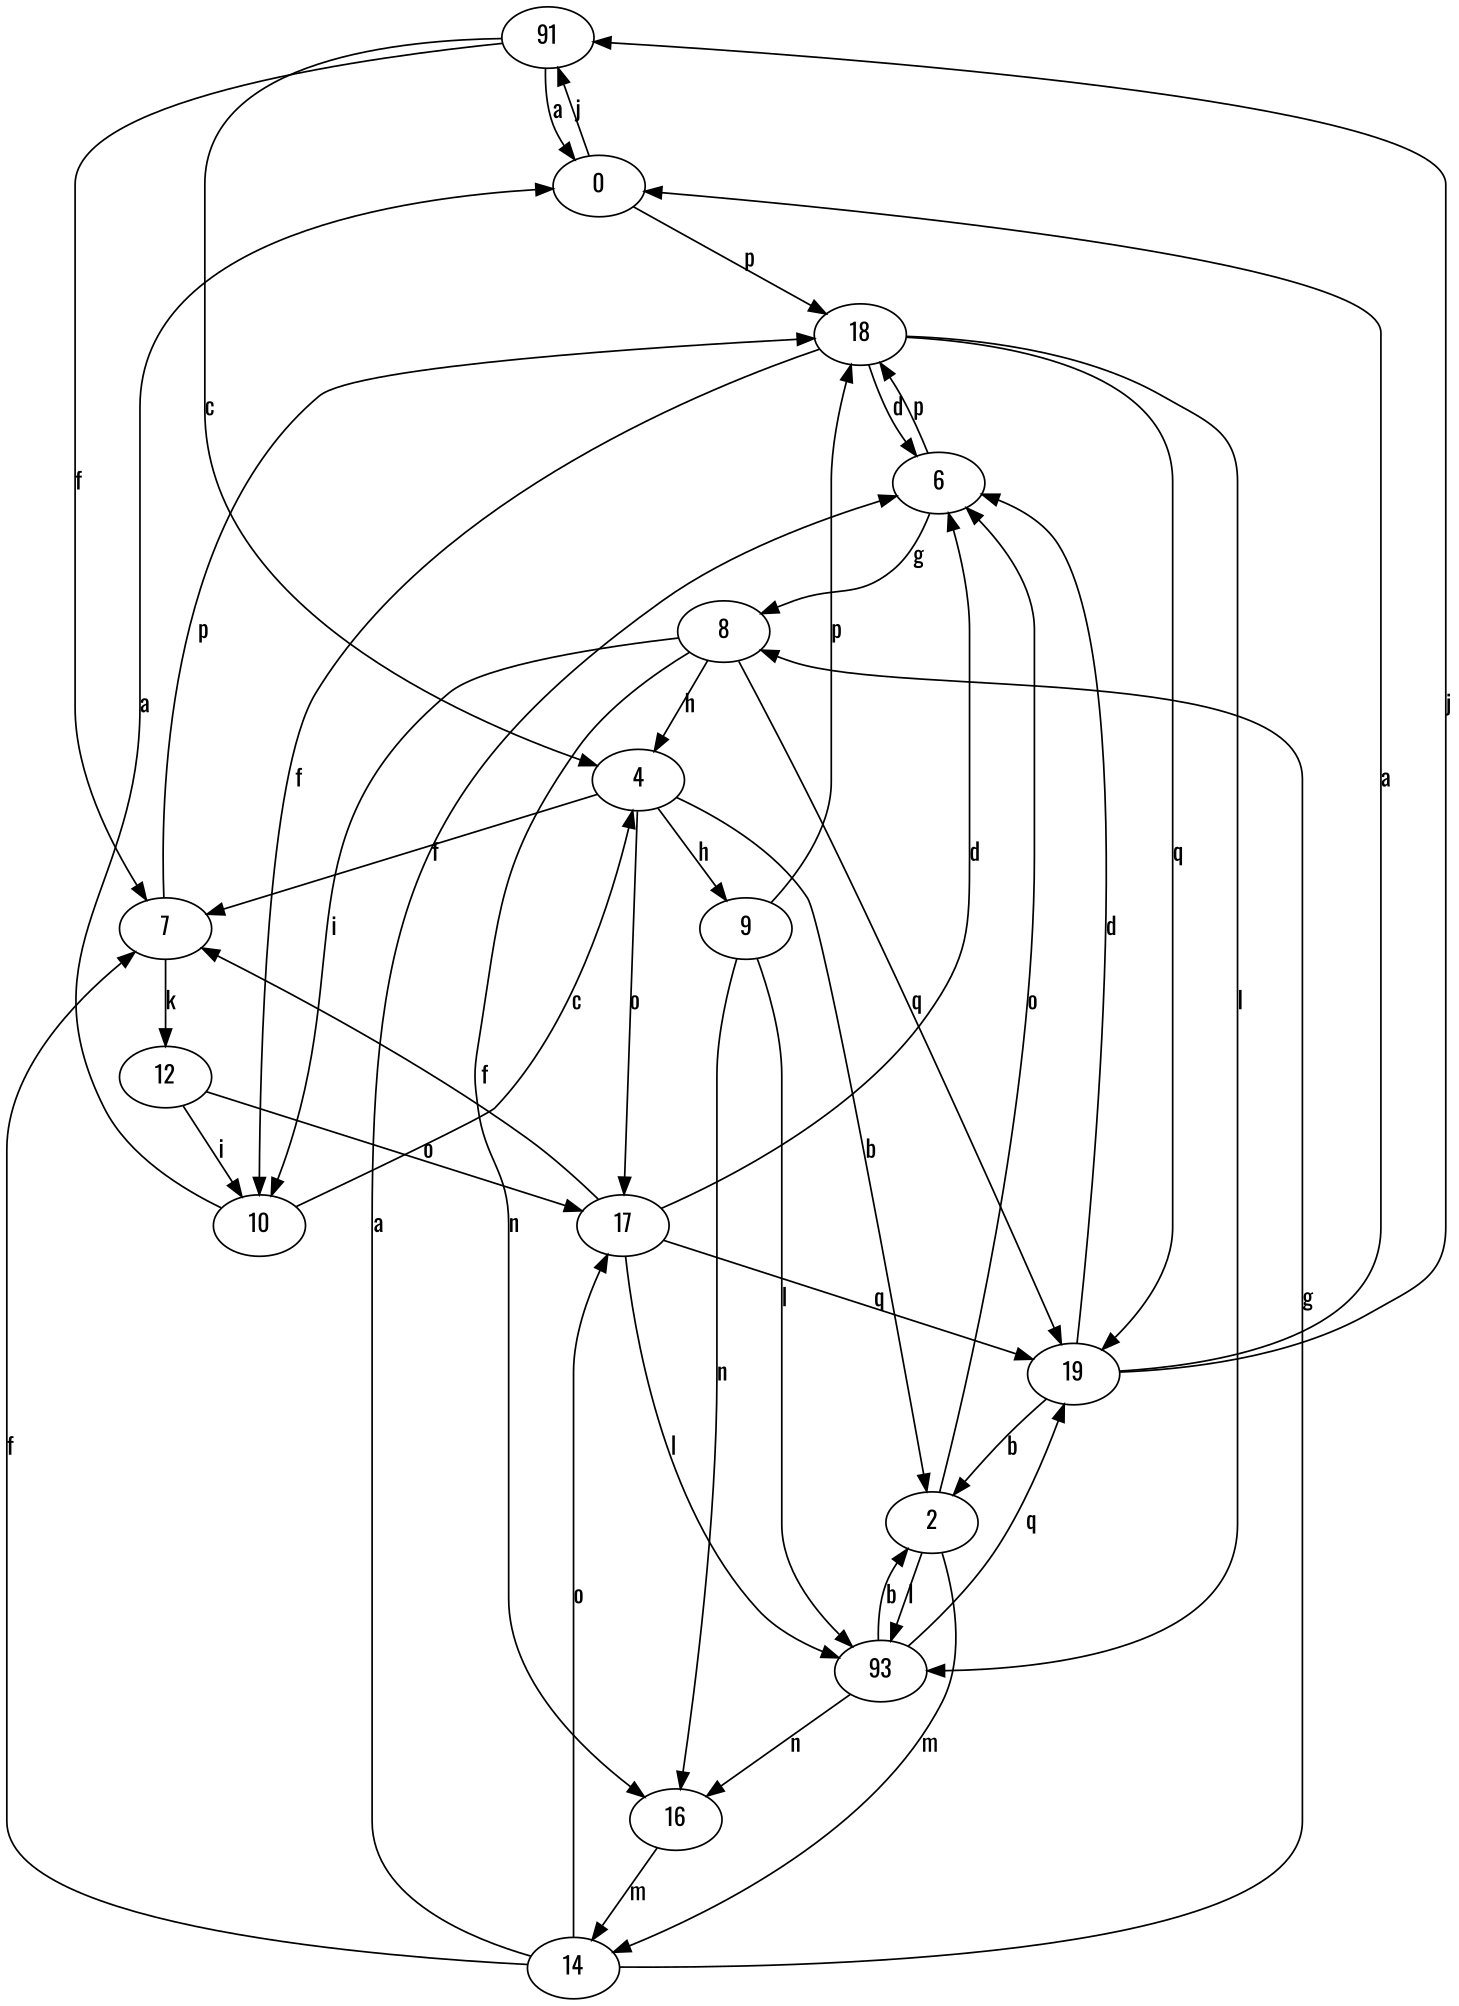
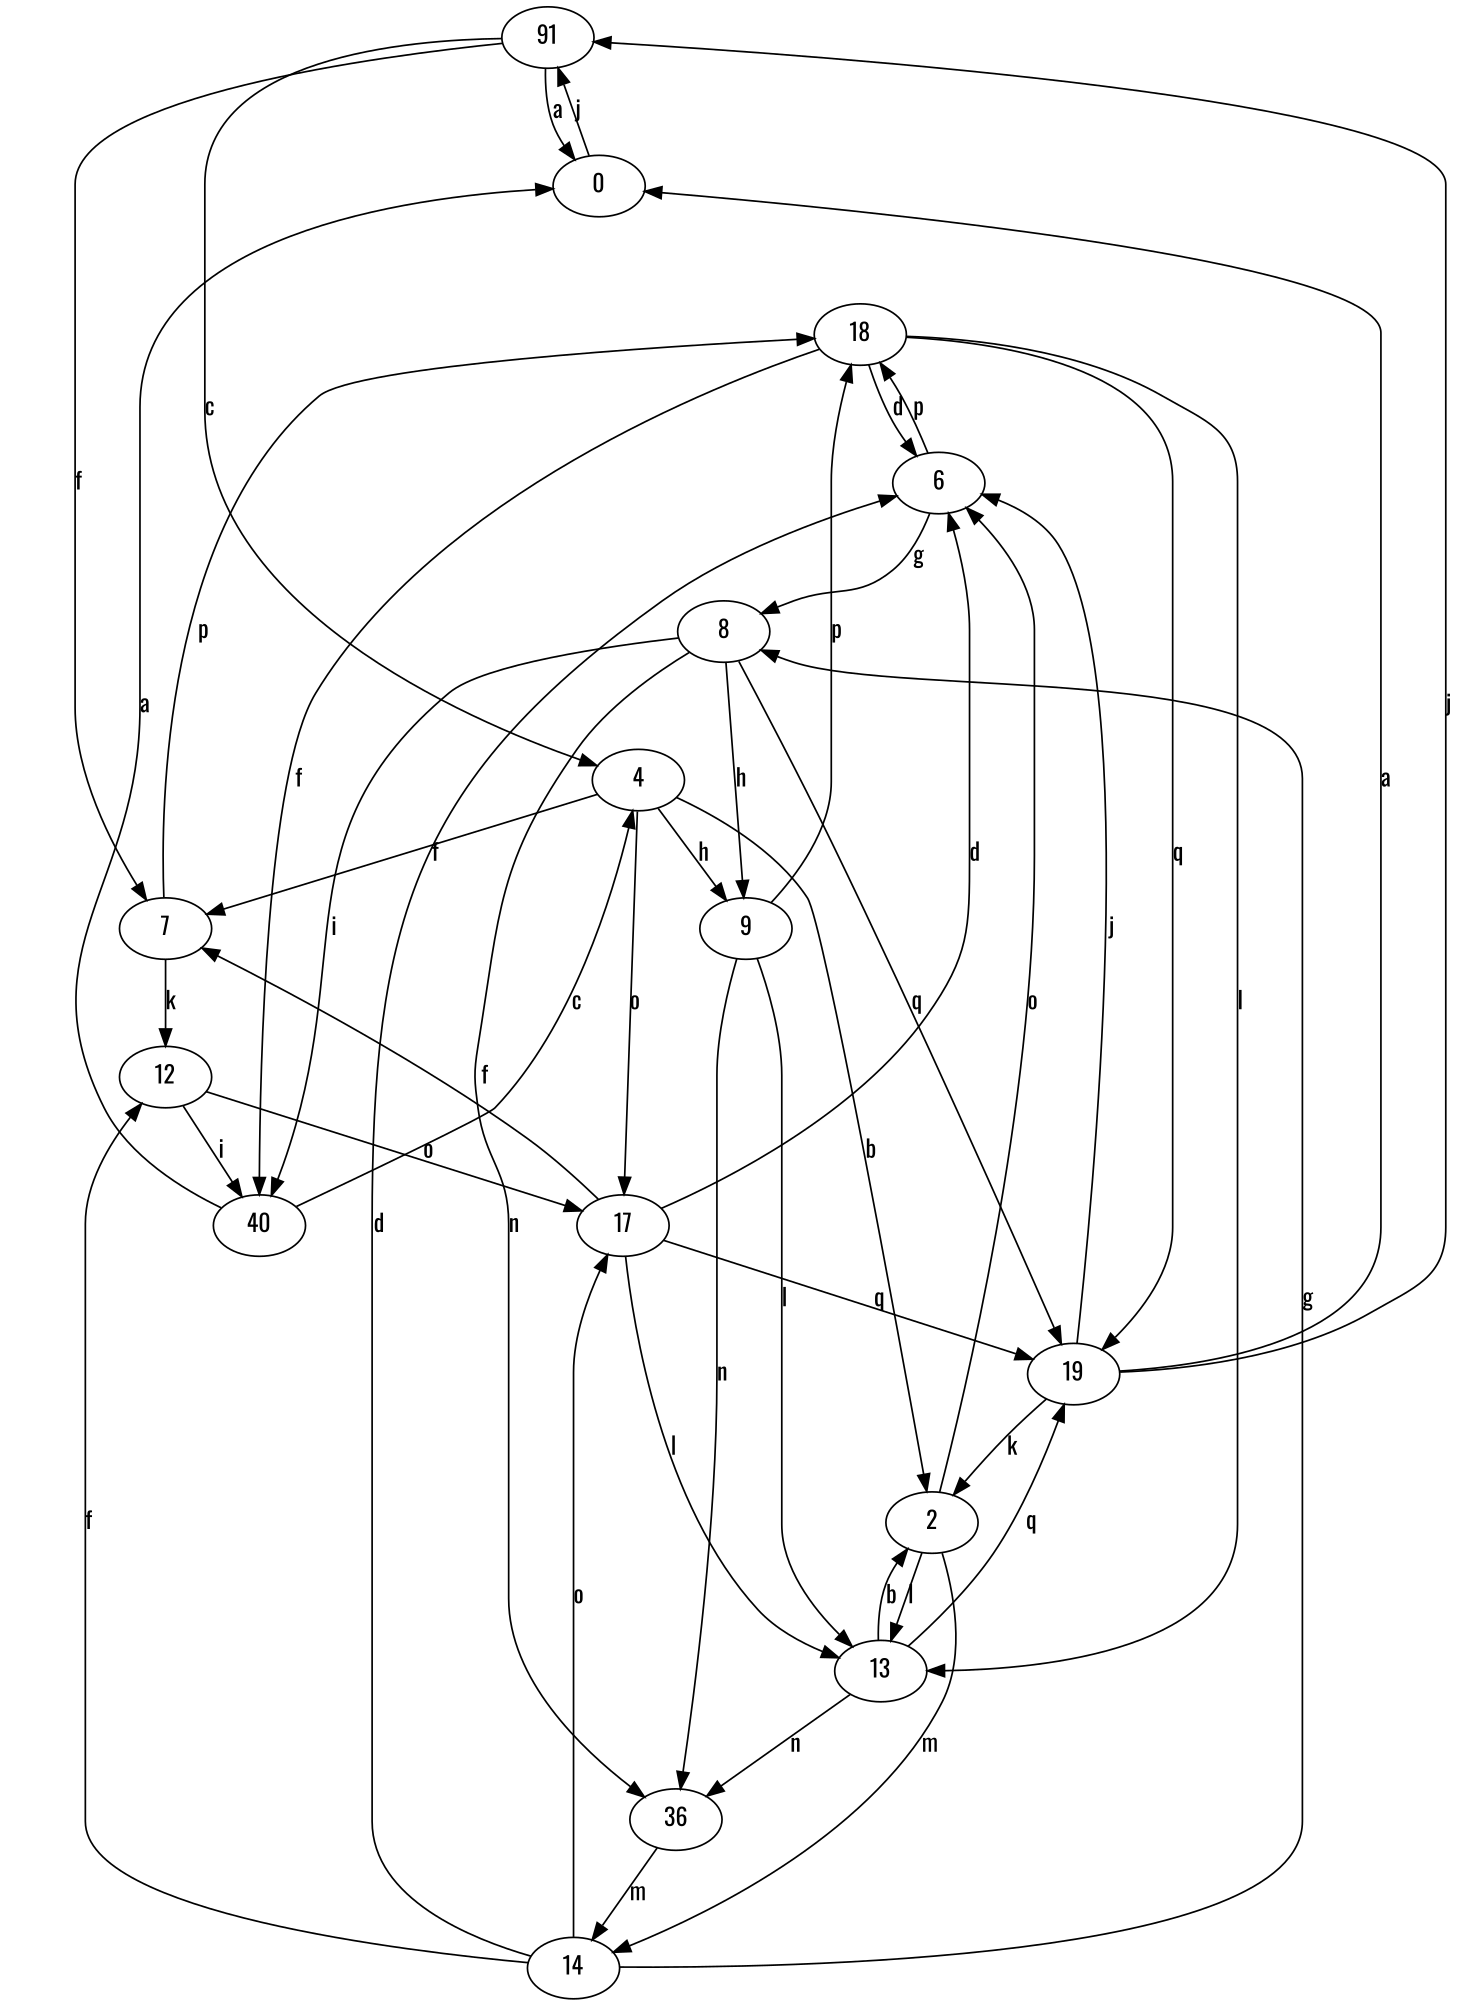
edge "0" -> "18": removed, label "p"
edge "8" -> "4": now "8" -> "9"
edge "19" -> "6": label "d" -> "j"
node "10": label "10" -> "40"
edge "14" -> "6": label "a" -> "d"
edge "19" -> "2": label "b" -> "k"
edge "14" -> "7": now "14" -> "12"
node "93": label "93" -> "13"
node "16": label "16" -> "36"
